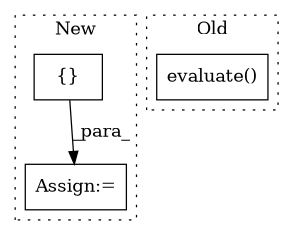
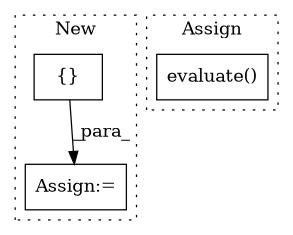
cluster "Old": label "Old" -> "Assign"
